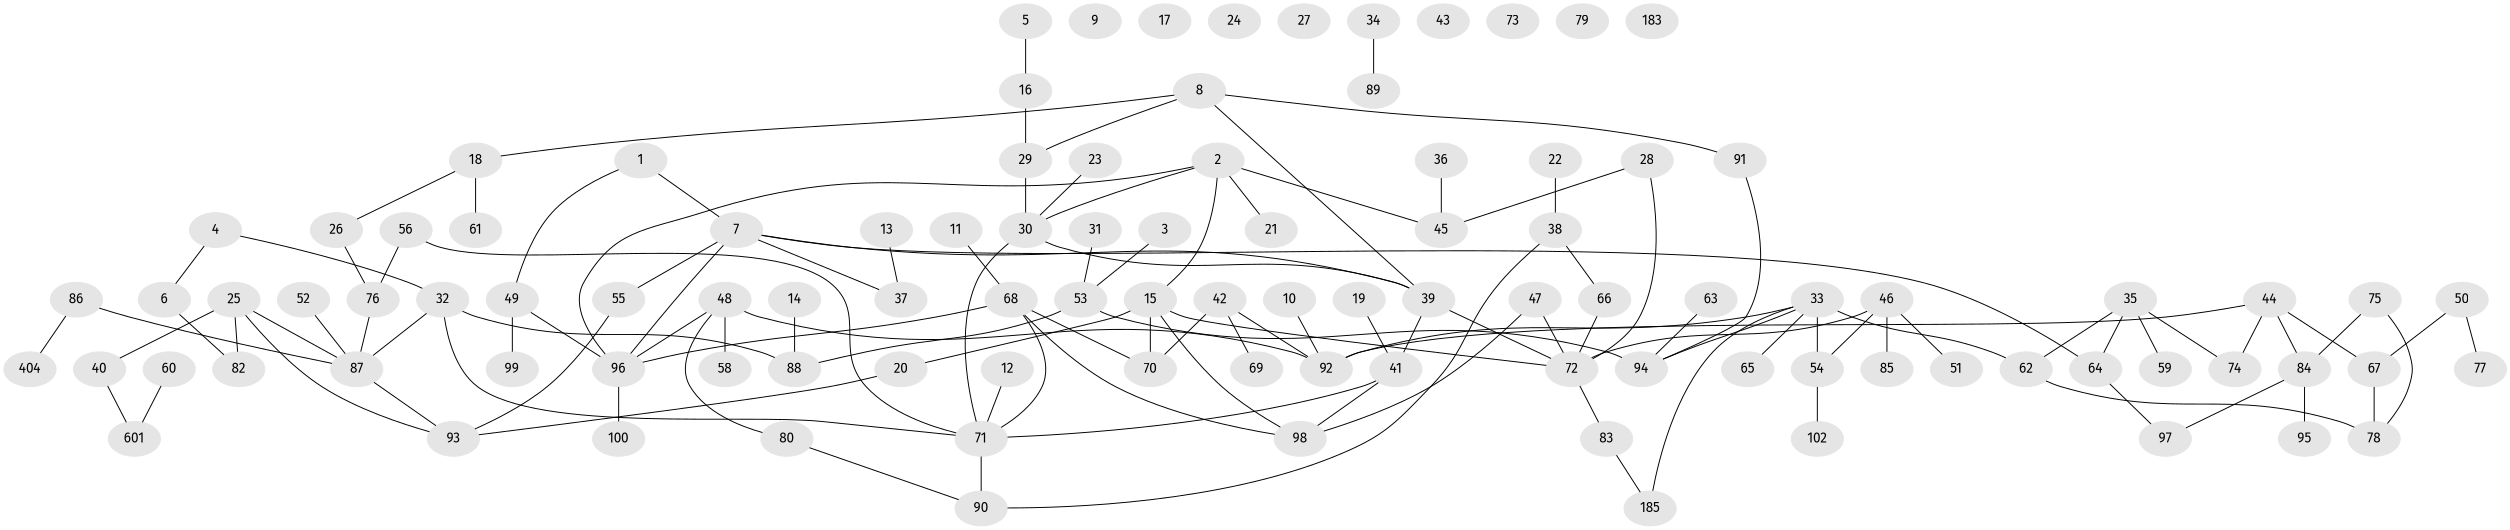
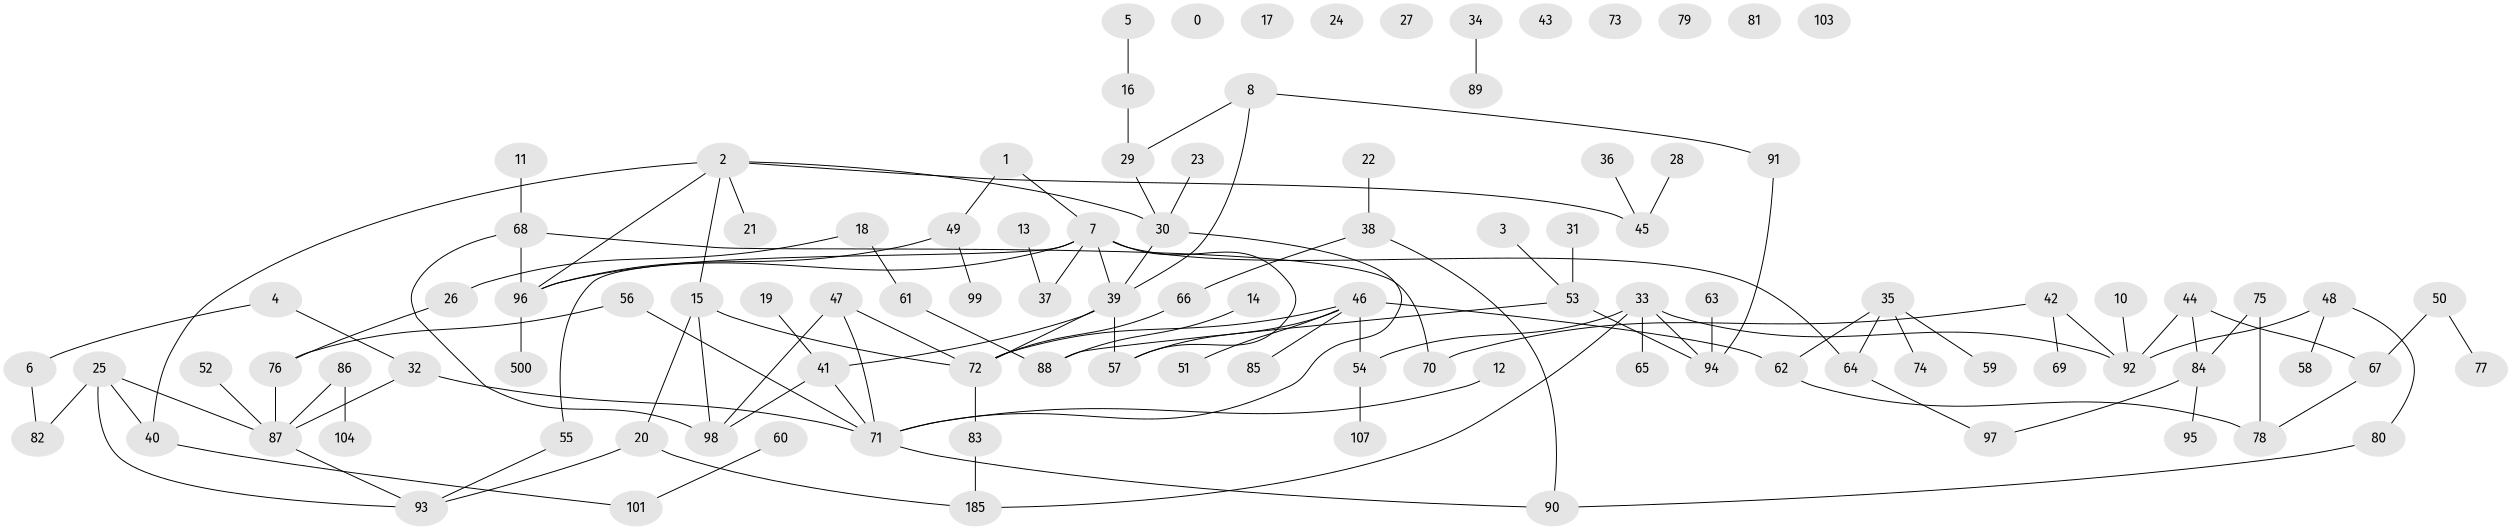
node "9": label "9" -> "0"
node "183": label "183" -> "103"
node "81": added
edge "8" -- "18": removed
edge "2" -- "40": added
edge "28" -- "72": removed
edge "48" -- "96": removed
edge "33" -- "62": now "46" -- "62"
edge "32" -- "88": now "61" -- "88"
edge "44" -- "74": removed
edge "15" -- "70": removed
node "404": label "404" -> "104"
node "57": added
edge "68" -- "71": now "47" -- "71"
node "601": label "601" -> "101"
node "100": label "100" -> "500"
node "102": label "102" -> "107"
edge "20" -- "185": added
